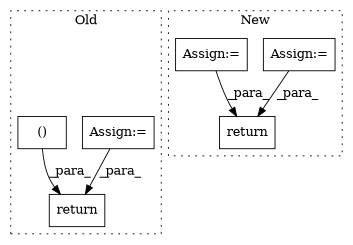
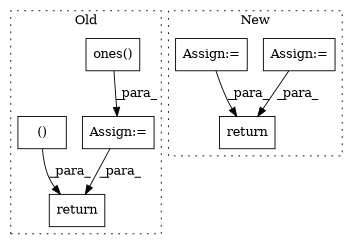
node "ones()": added
